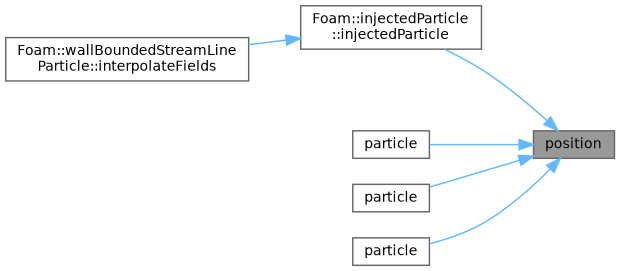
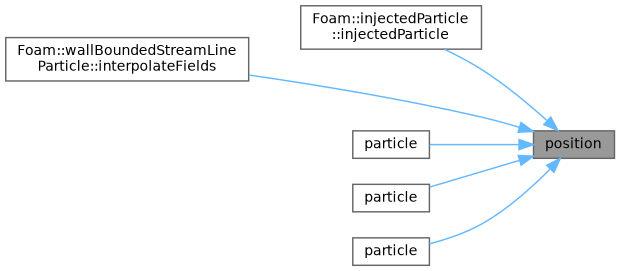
edge "Foam::wallBoundedStreamLine Particle::interpolateFields" -> "Foam::injectedParticle ::injectedParticle": now "Foam::wallBoundedStreamLine Particle::interpolateFields" -> "position"
